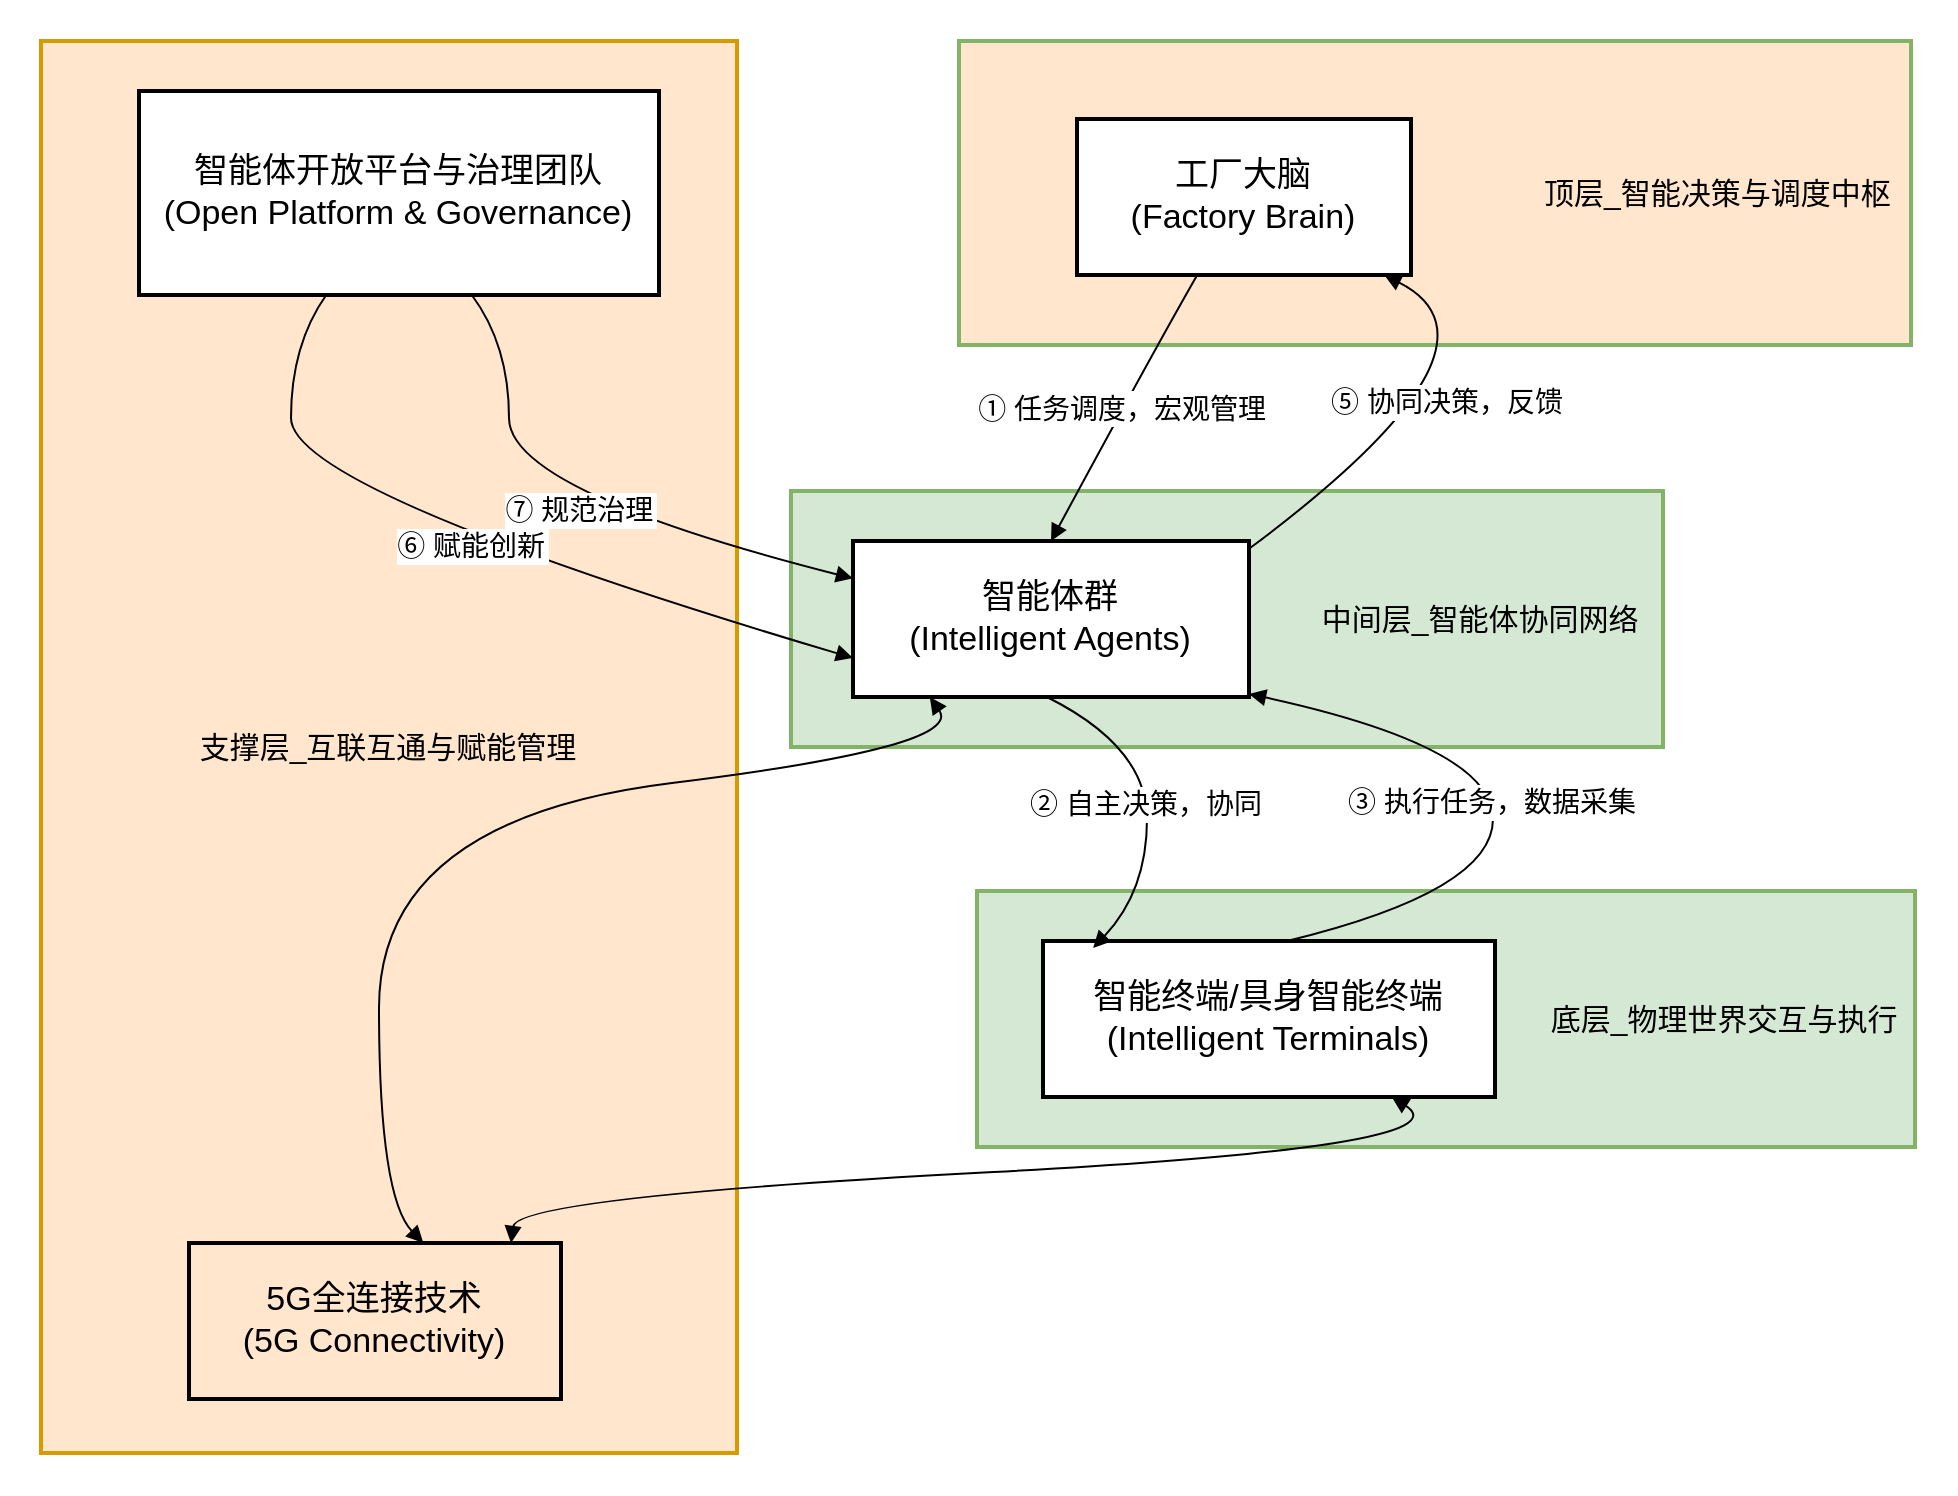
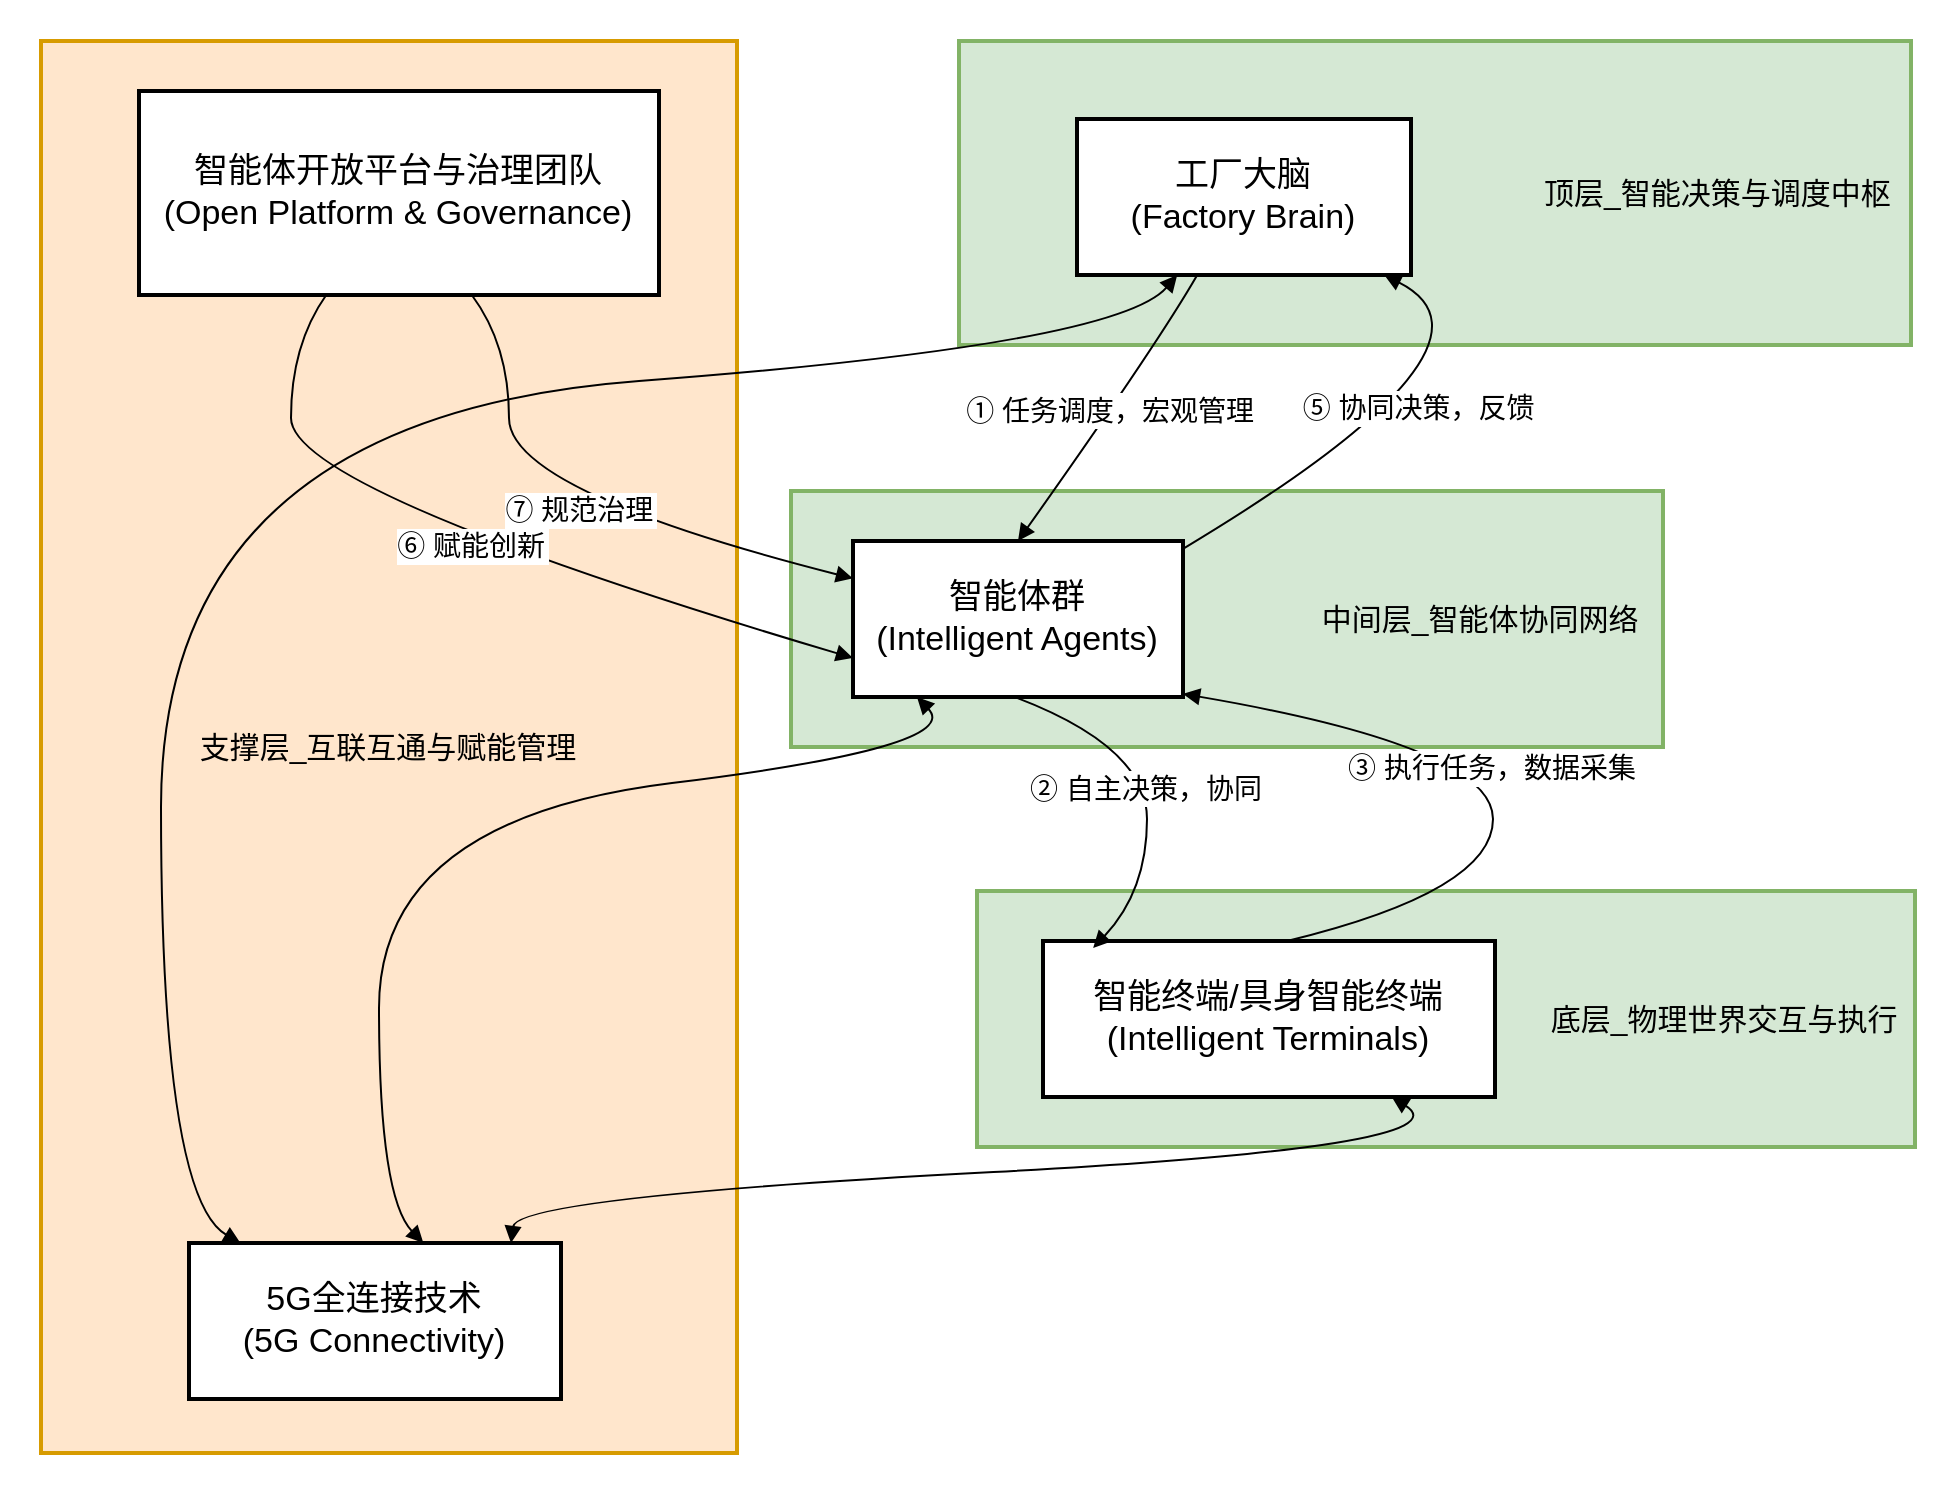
node "顶层_智能决策与调度中枢": fillcolor #ffe6cc -> #d5e8d4
edge "工厂大脑 (Factory Brain)" -- "5G全连接技术 (5G Connectivity)": added
node "智能体群 (Intelligent Agents)": size 396x156 -> 330x156
node "5G全连接技术 (5G Connectivity)": fillcolor #ffe6cc -> #ffffff
